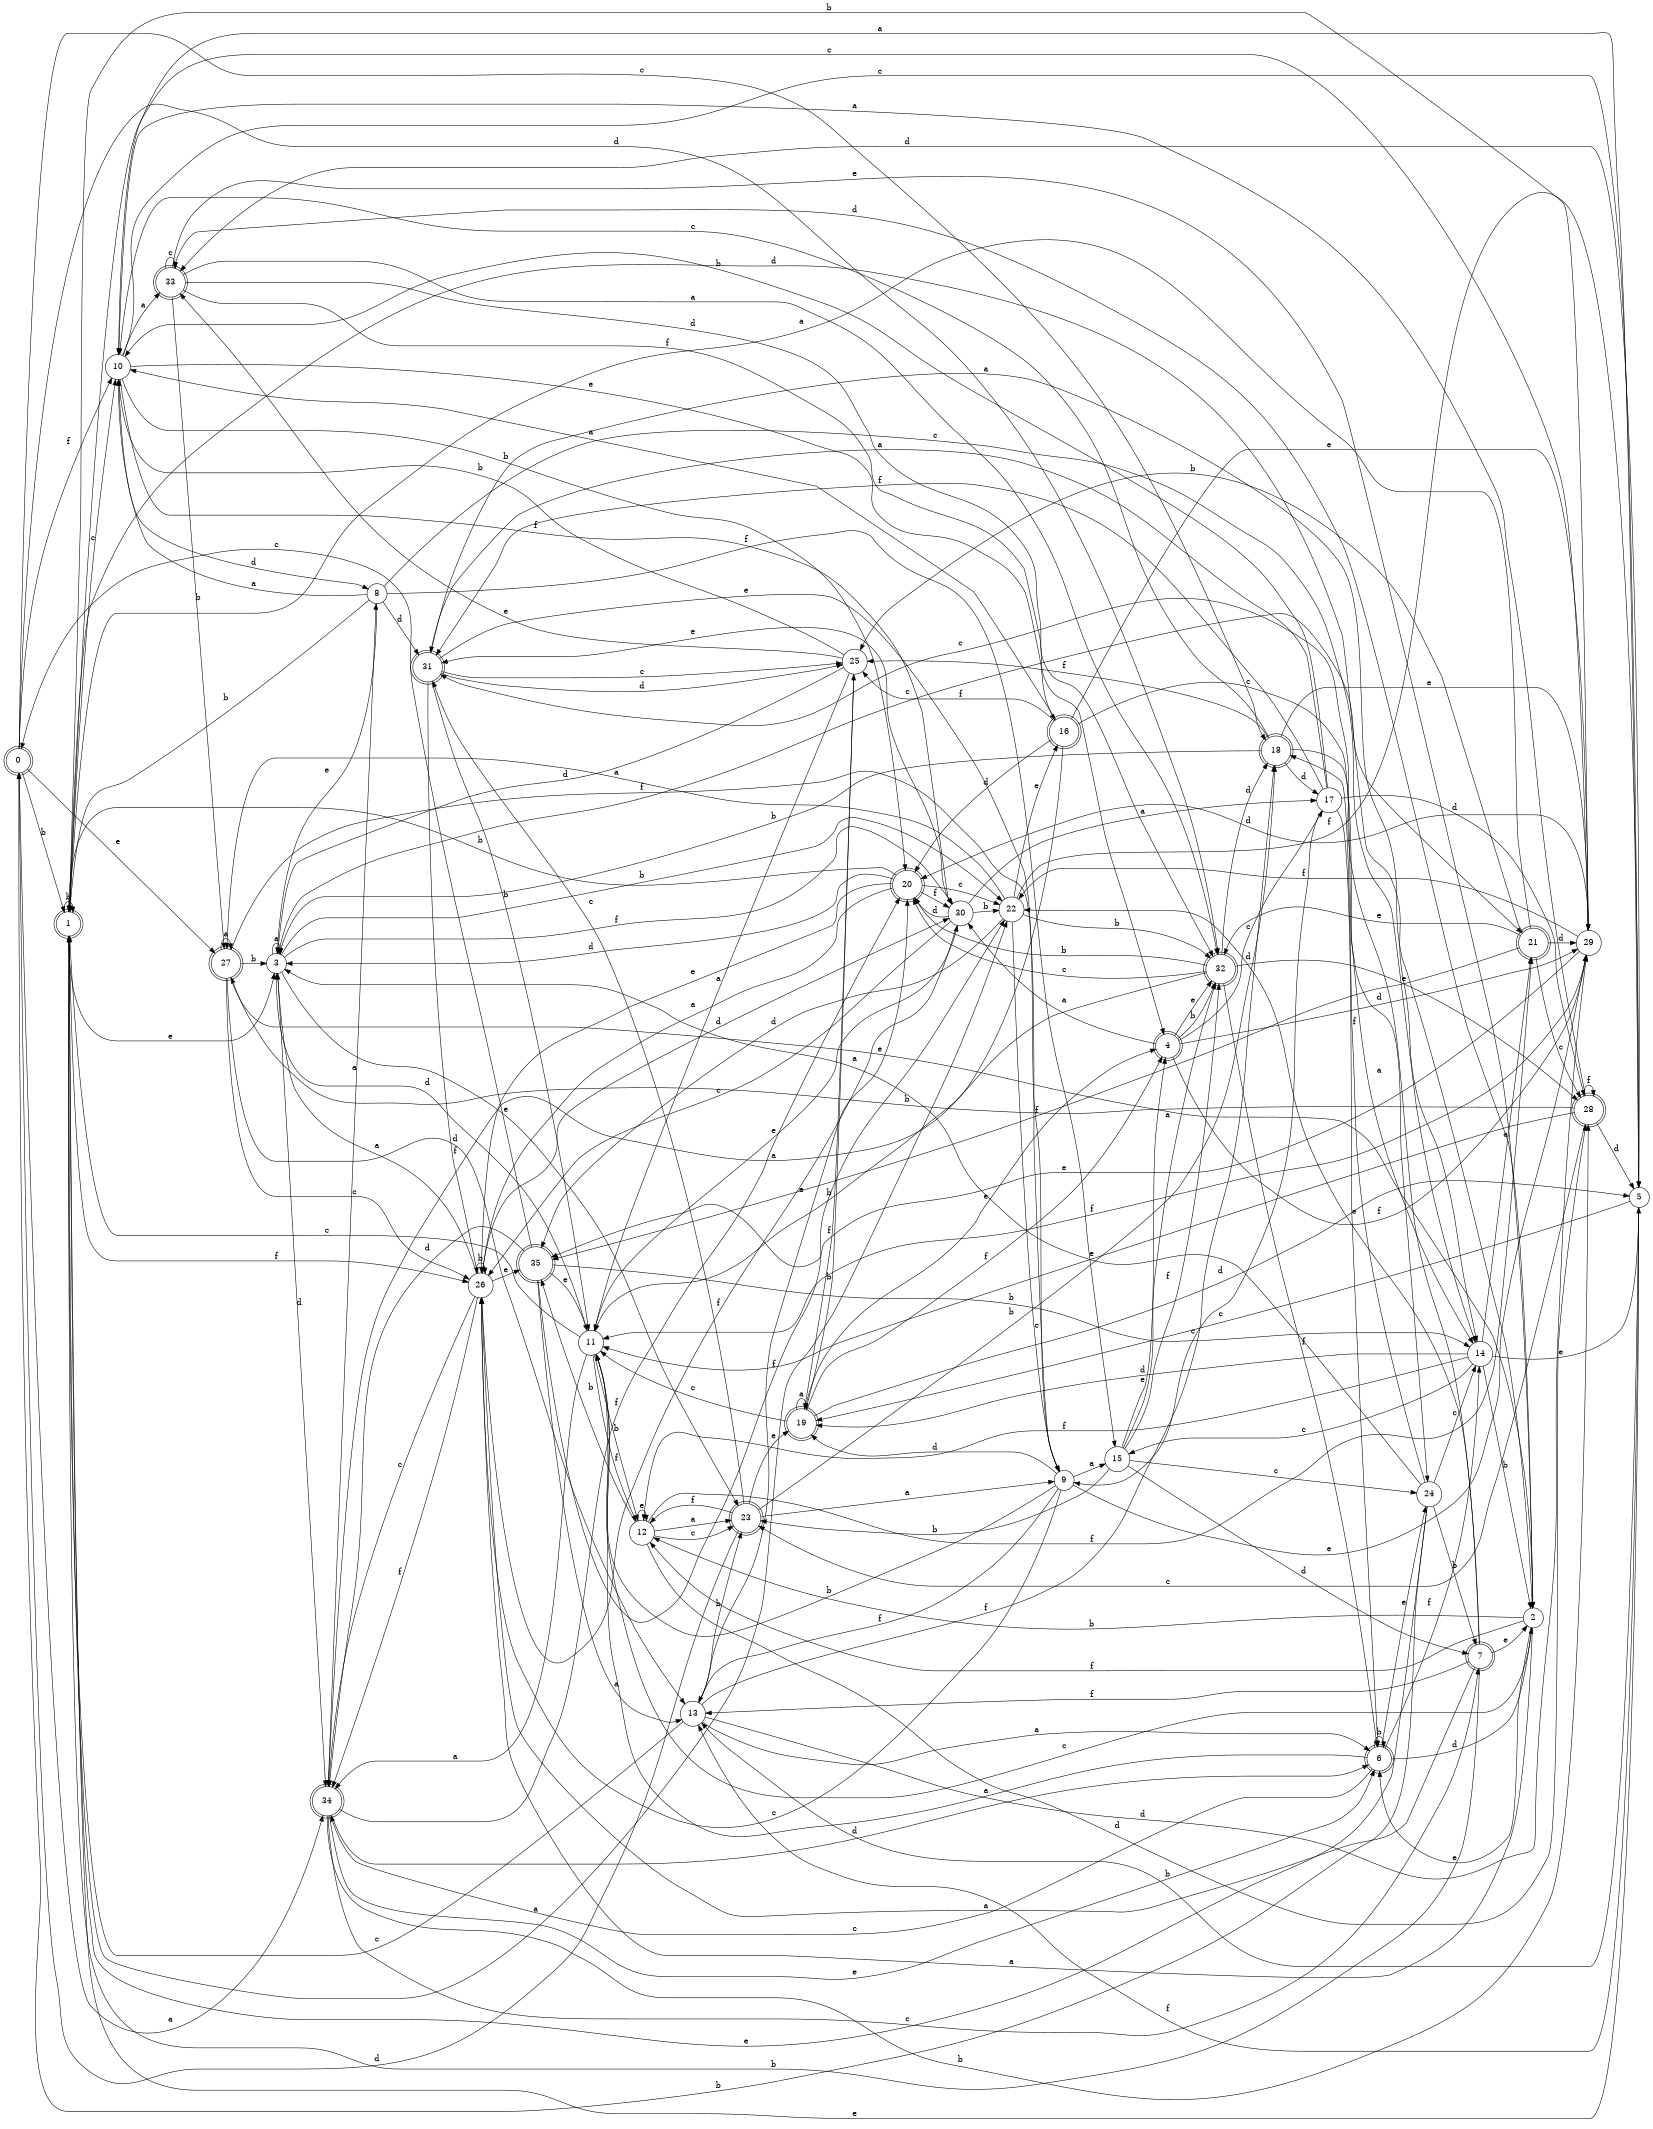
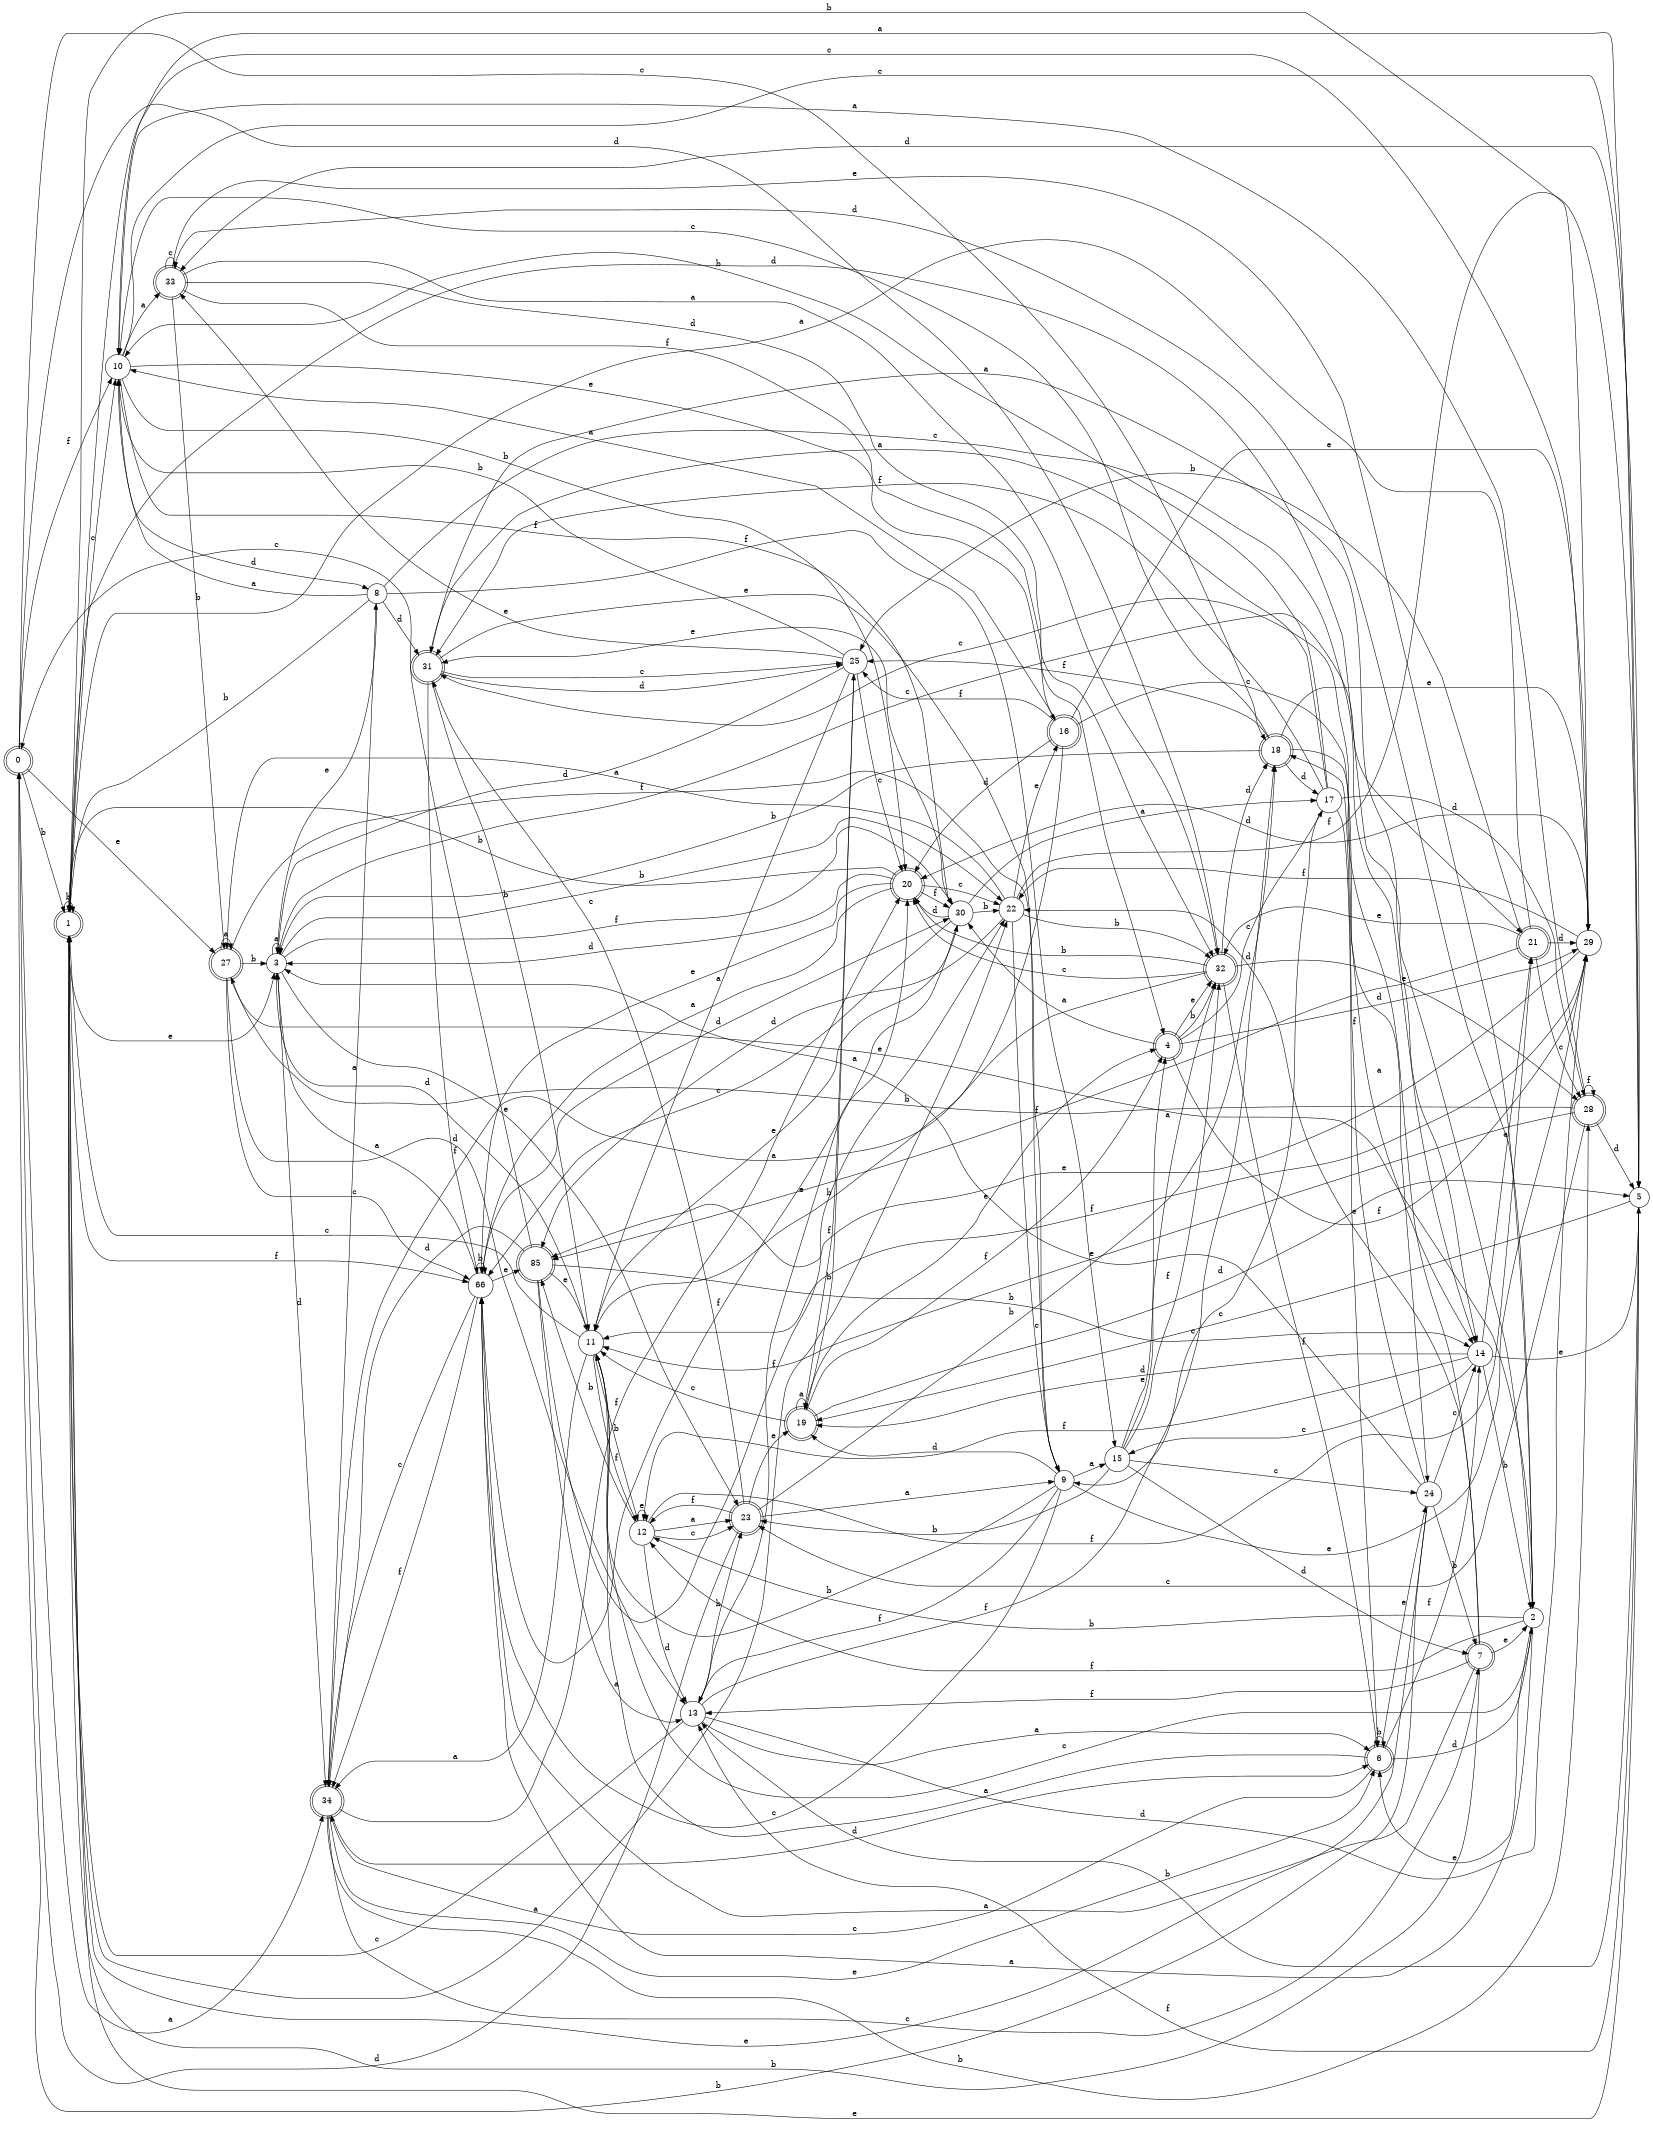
edge "25" -> "20": added, label "c"
node "35": label "35" -> "85"
node "26": label "26" -> "66"
edge "12" -> "28": now "12" -> "13"
